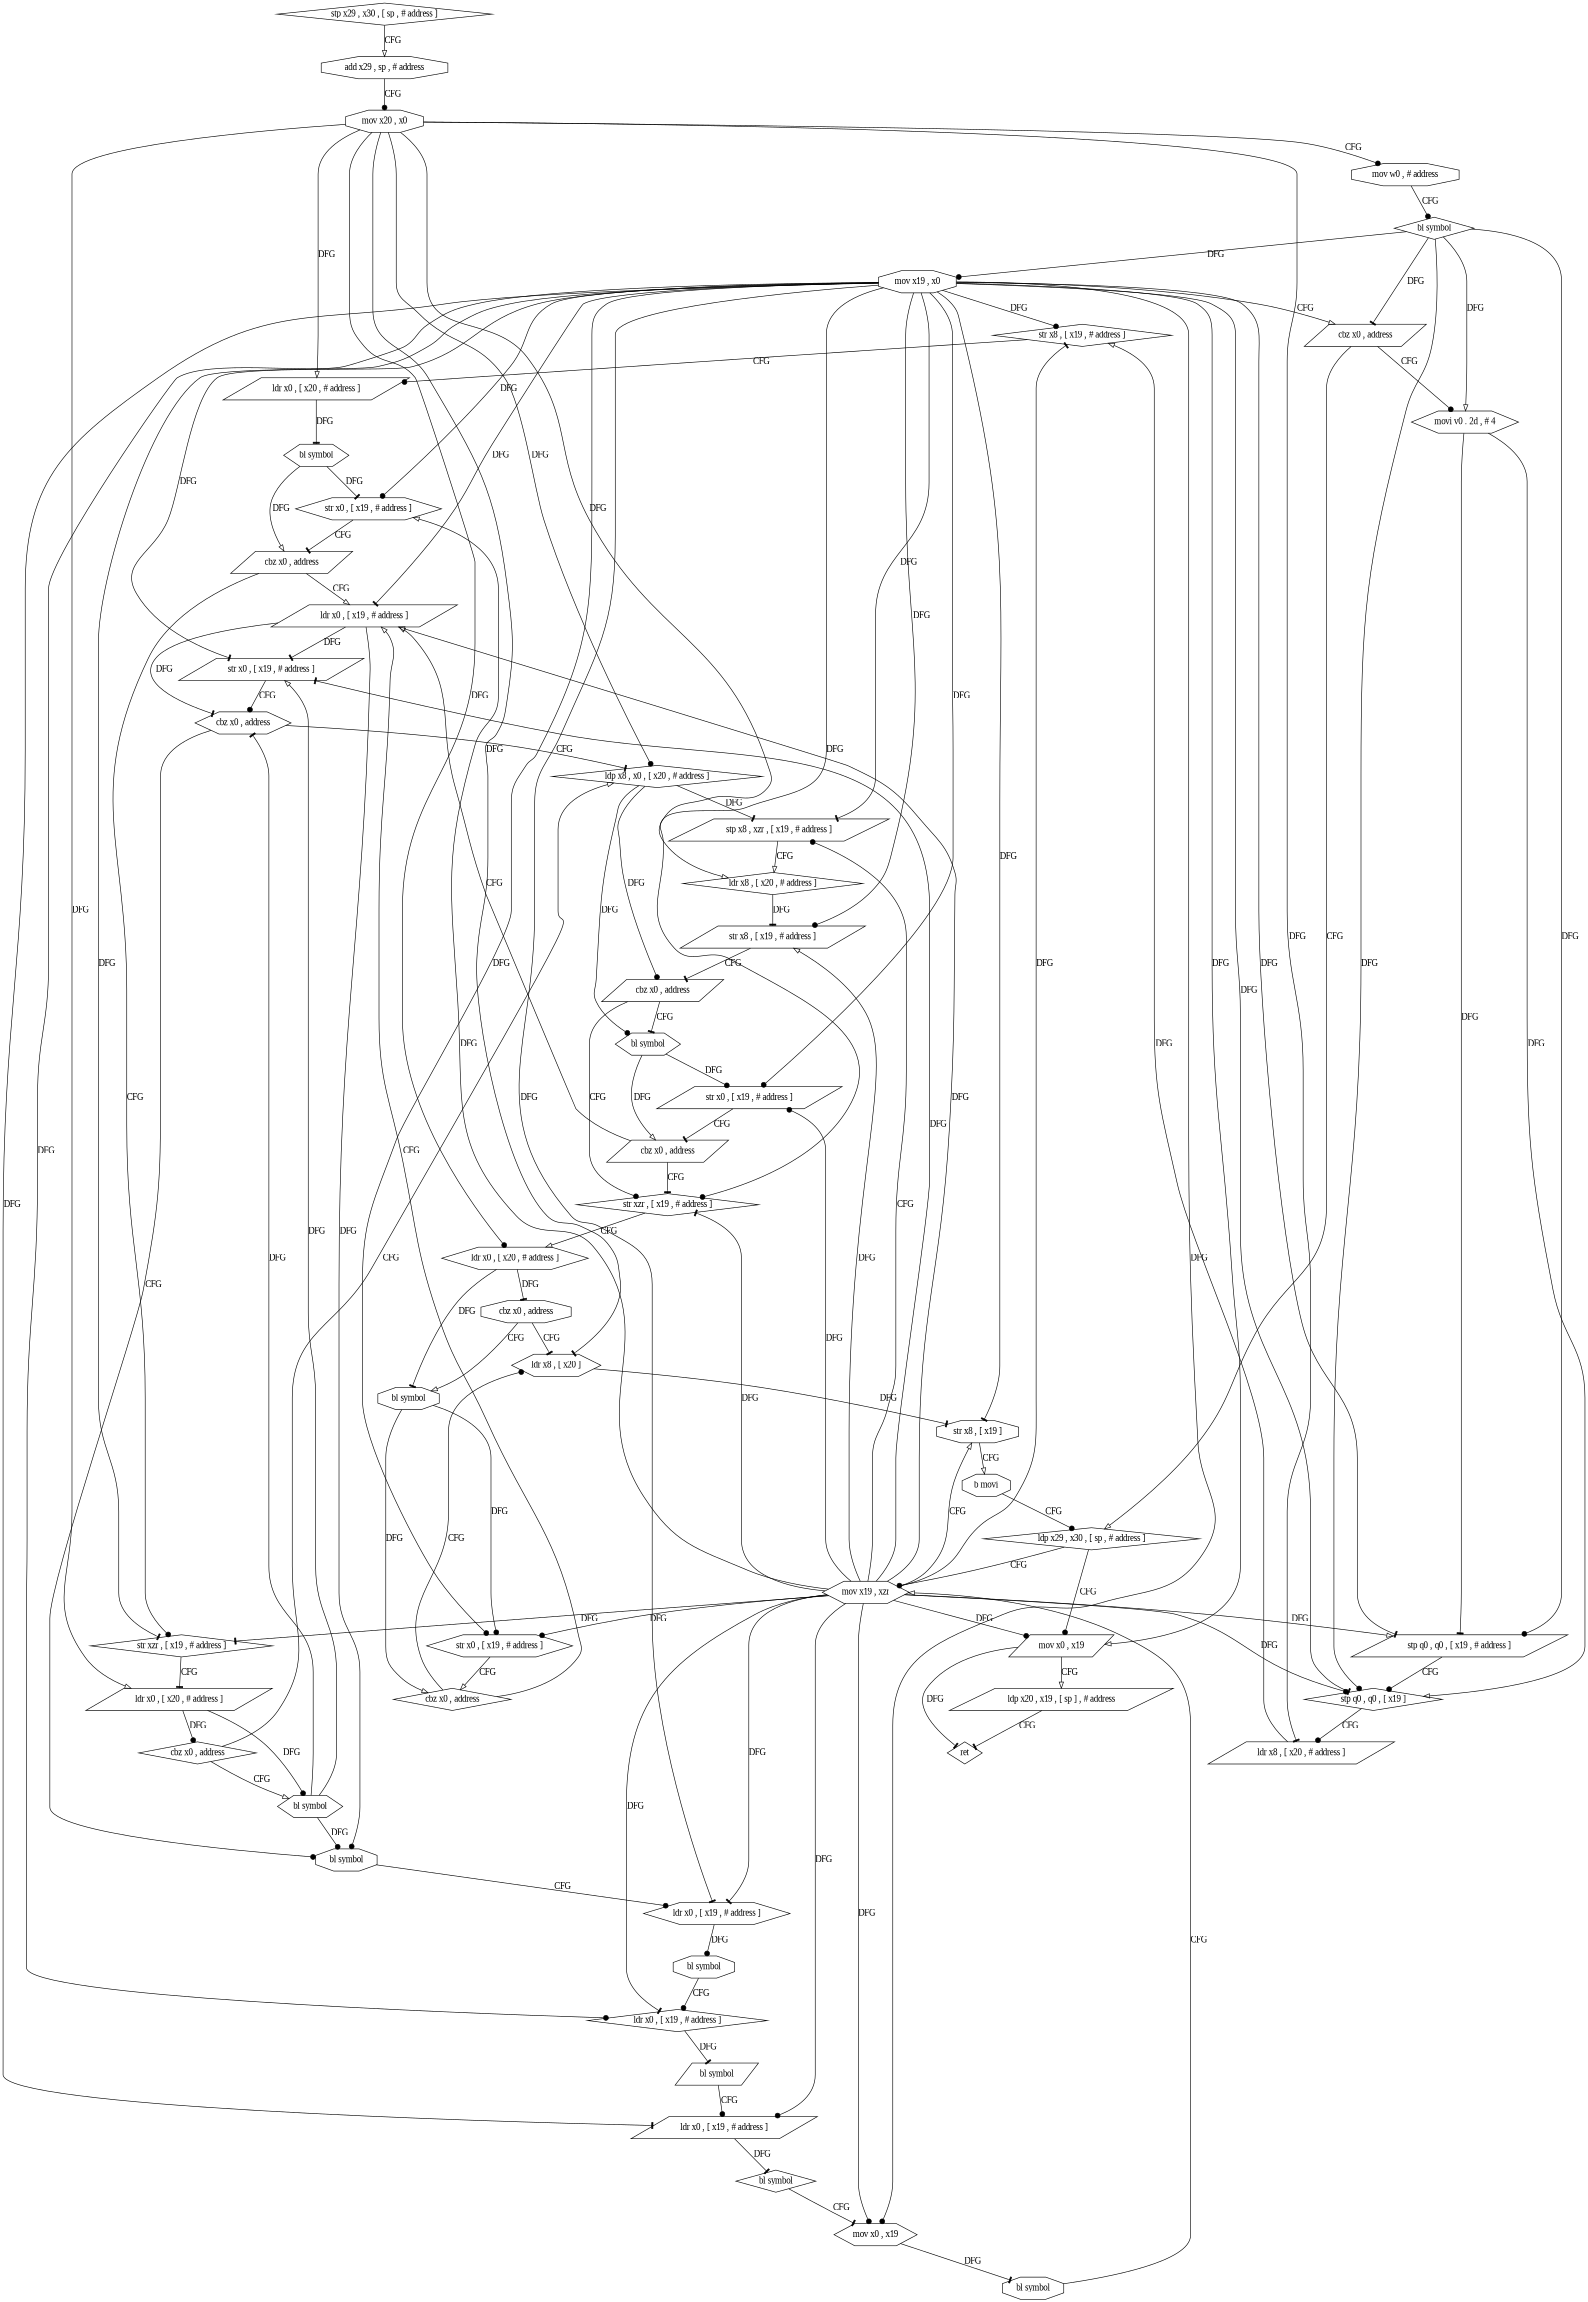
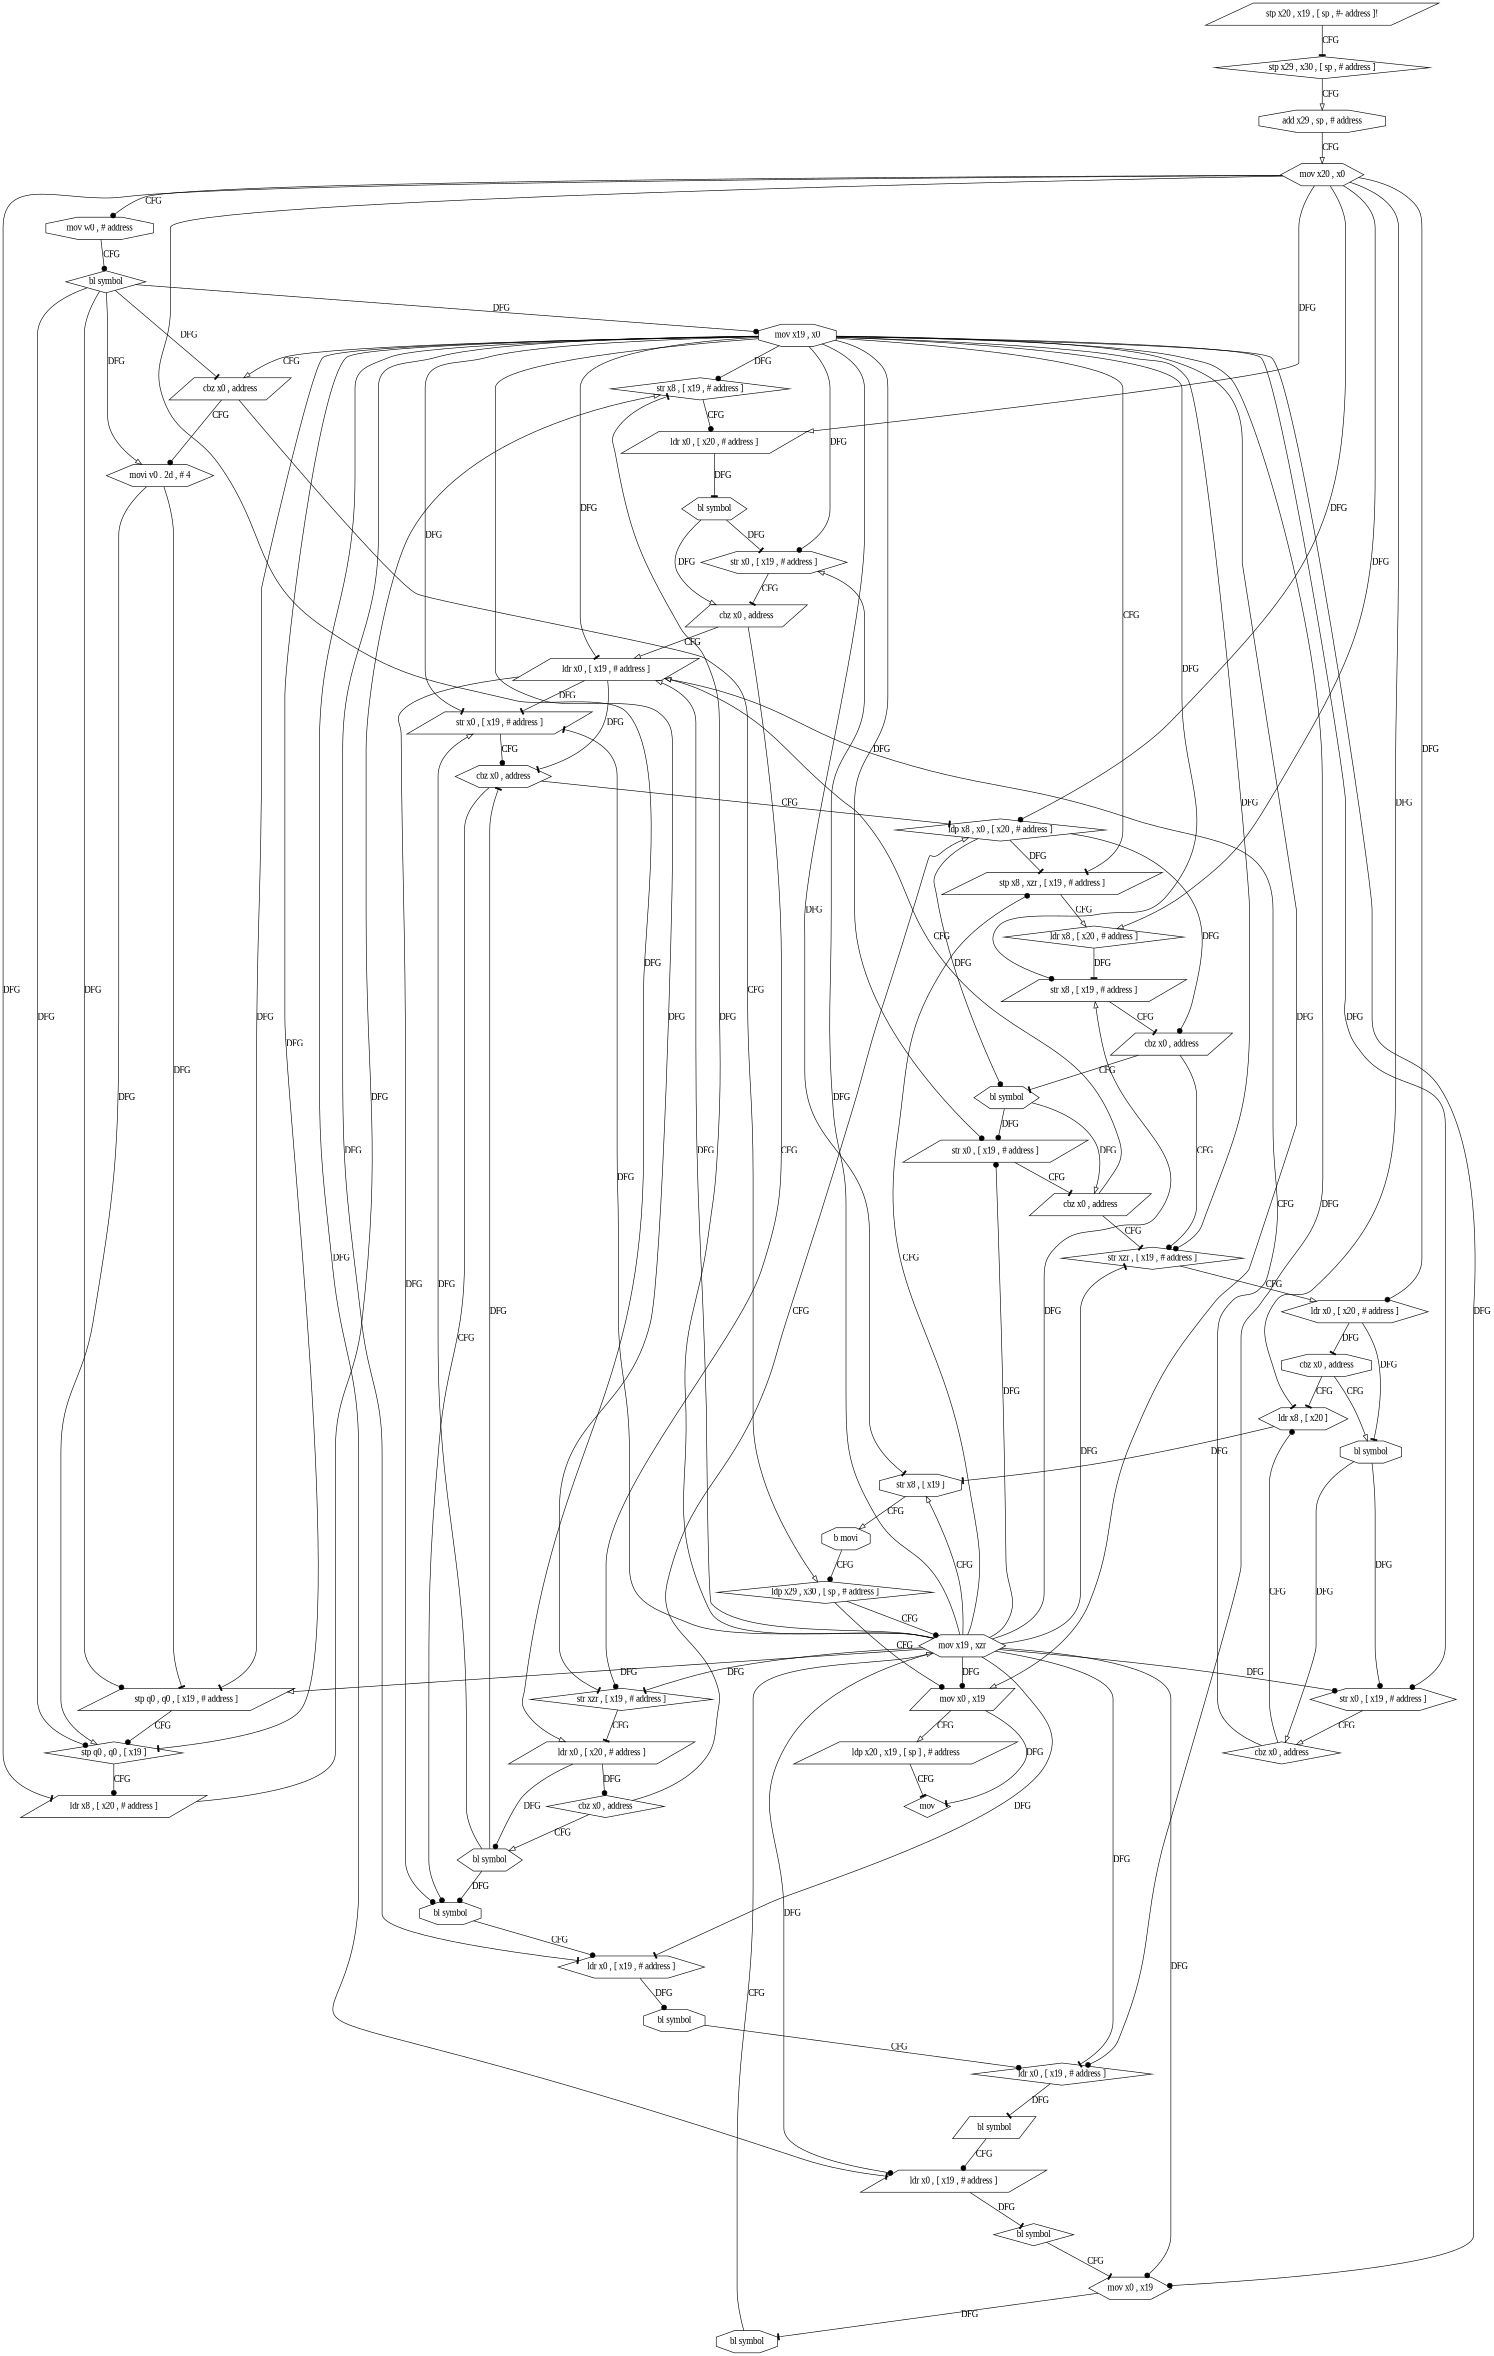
node "stp x20 , x19 , [ sp , #- address ]!": added
edge "add x29 , sp , # address" -> "mov x20 , x0": arrowhead dot -> onormal
node "mov x20 , x0": shape octagon -> hexagon
edge "mov x19 , x0" -> "stp x8 , xzr , [ x19 , # address ]": label "DFG" -> "CFG"
edge "mov x19 , xzr" -> "stp q0 , q0 , [ x19 ]": removed, label "DFG"
node "ret": label "ret" -> "mov"
